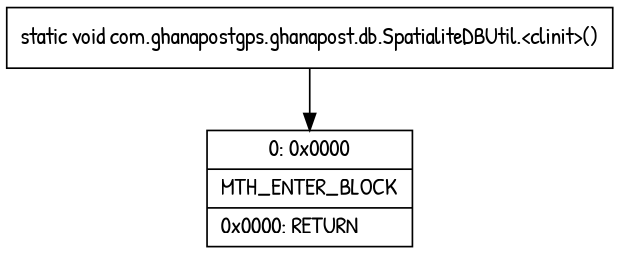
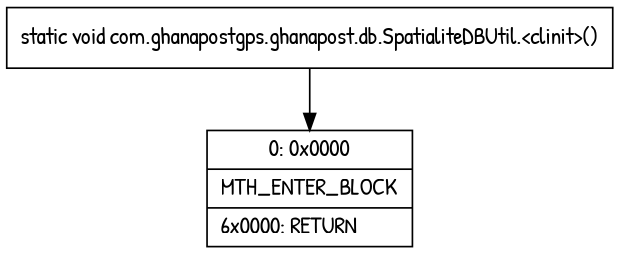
node "0: 0x0000": text "0x0000: RETURN" -> "6x0000: RETURN"
